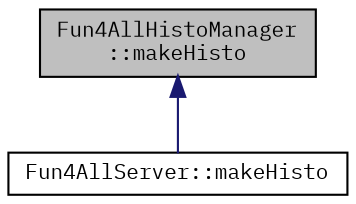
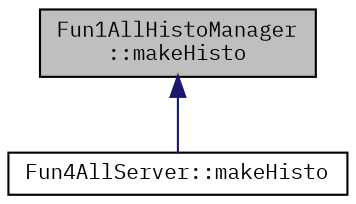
node "Fun4AllHistoManager ::makeHisto": label "Fun4AllHistoManager ::makeHisto" -> "Fun1AllHistoManager ::makeHisto"
